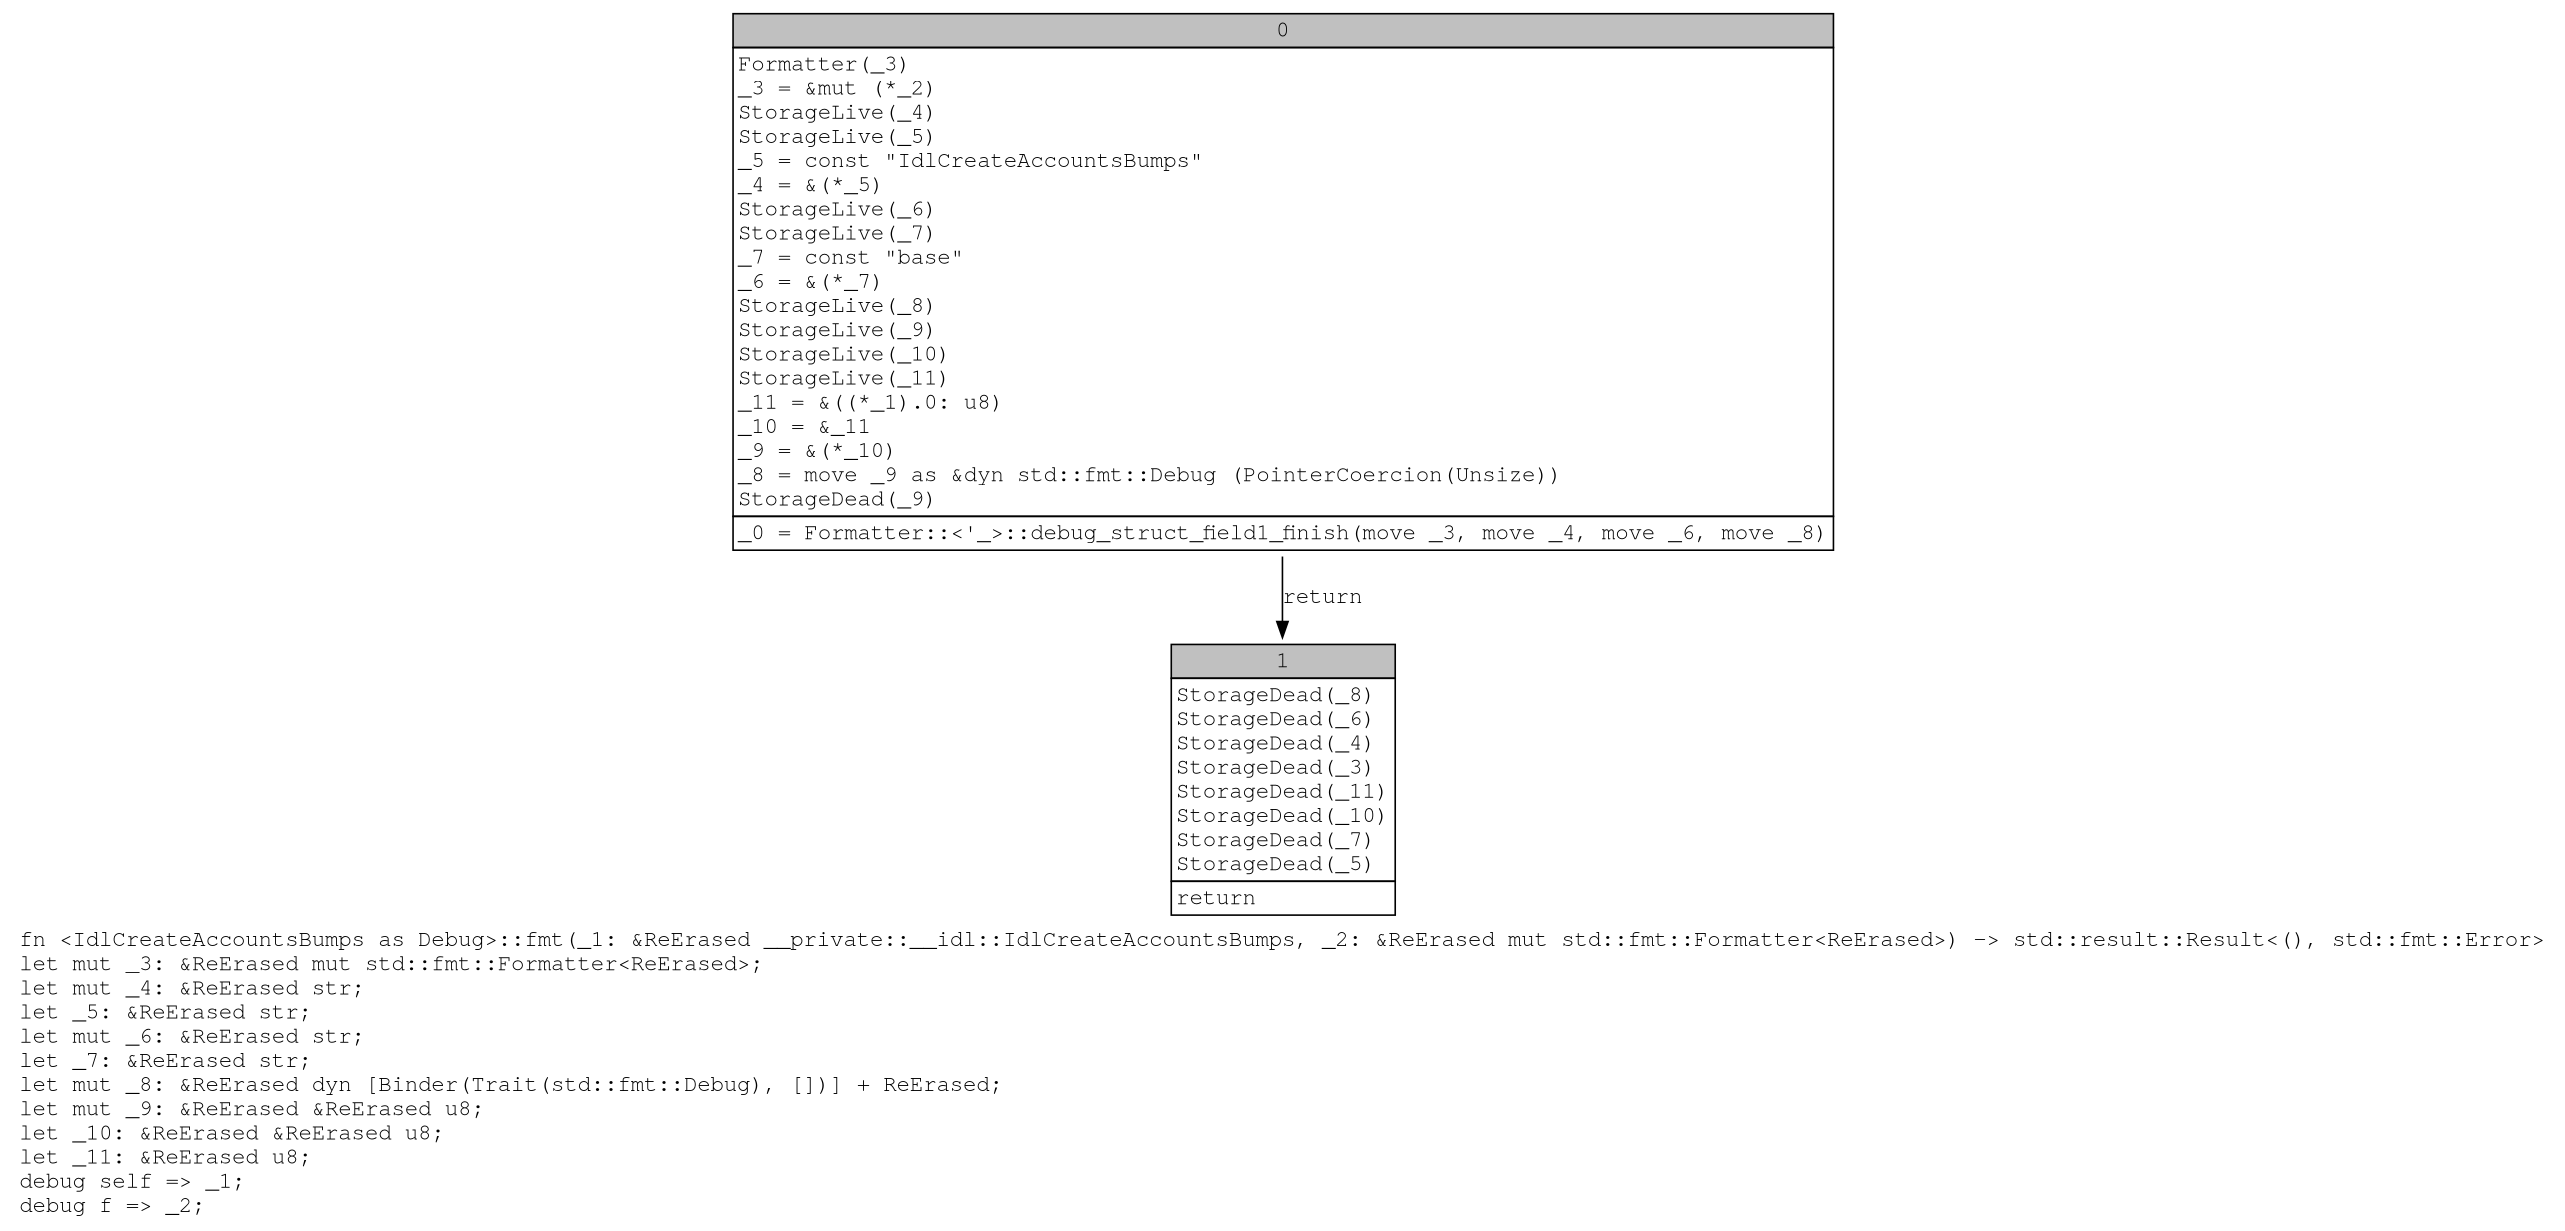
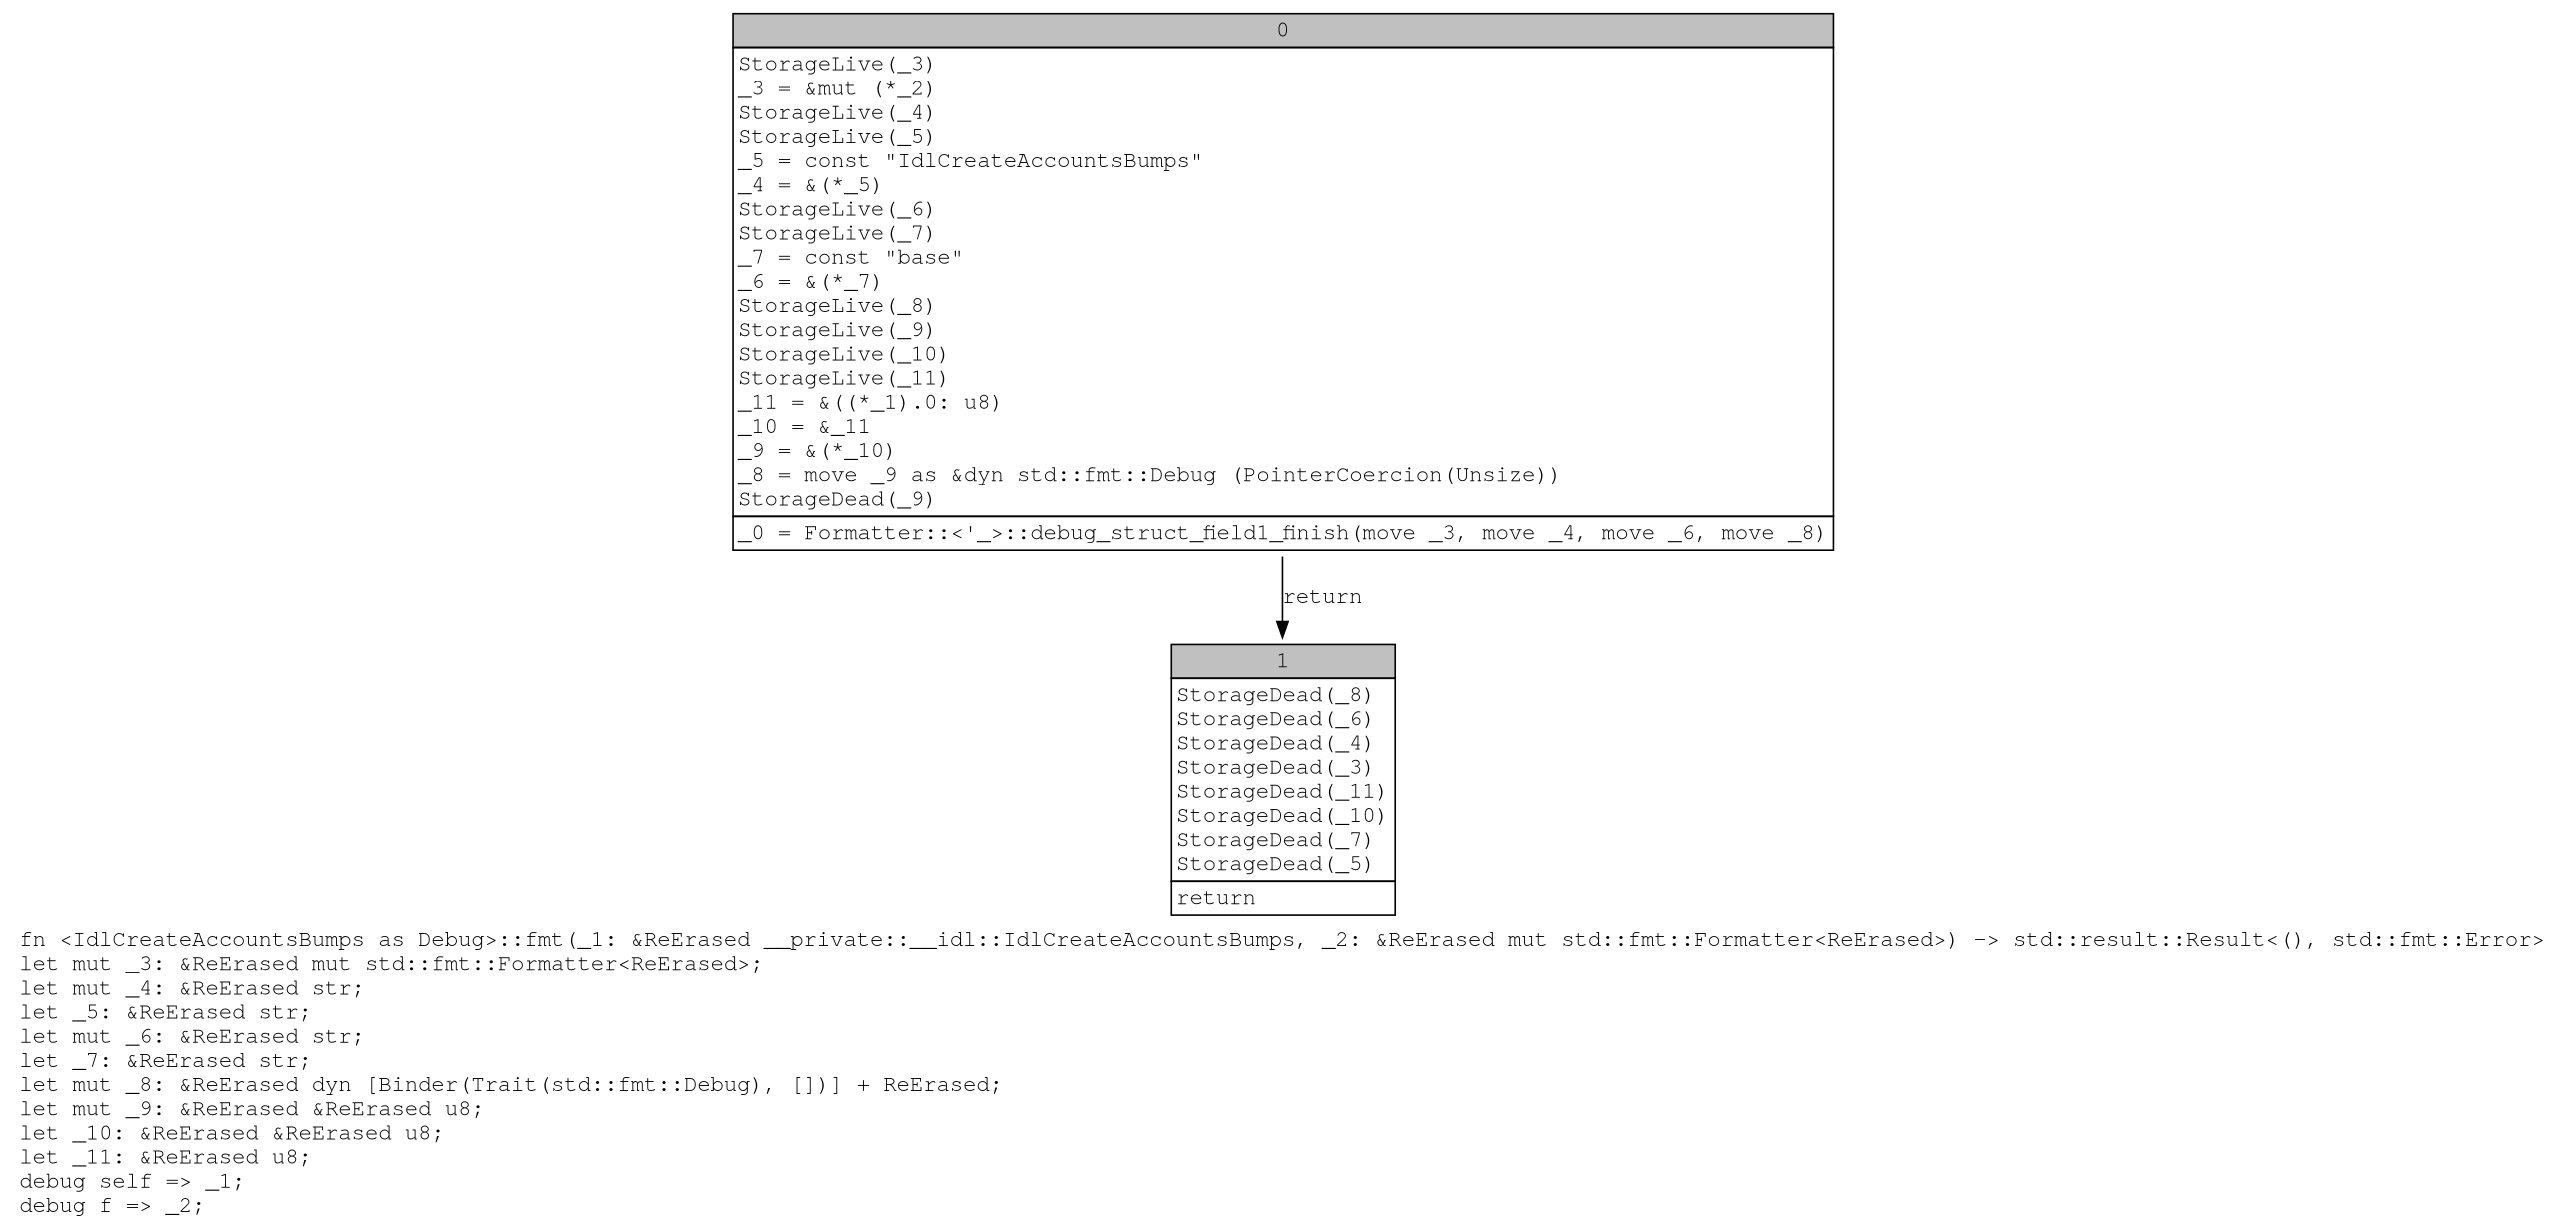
node "0": text "Formatter(_3)" -> "StorageLive(_3)"
